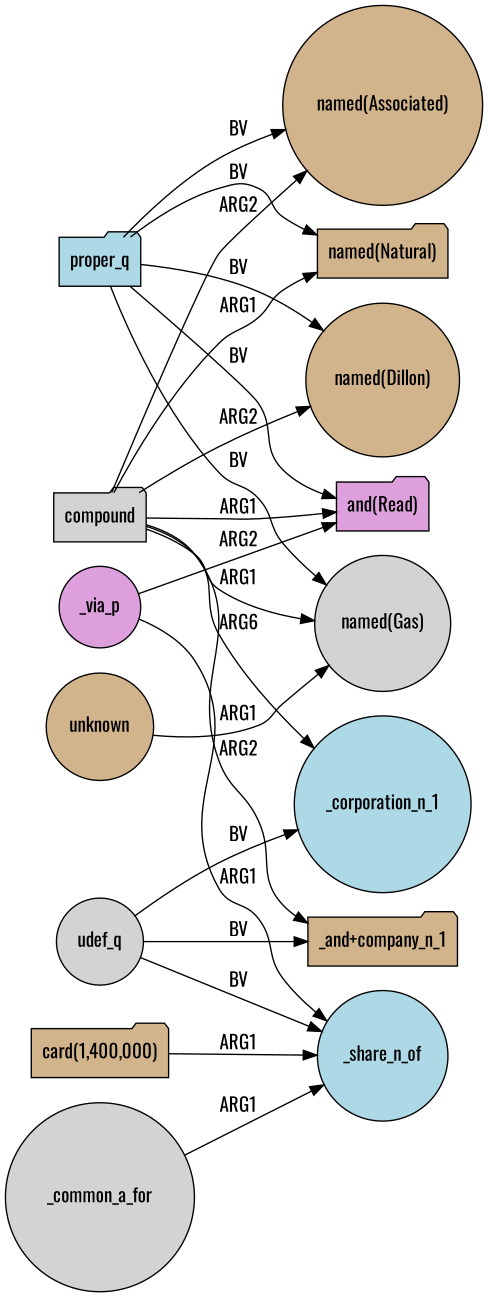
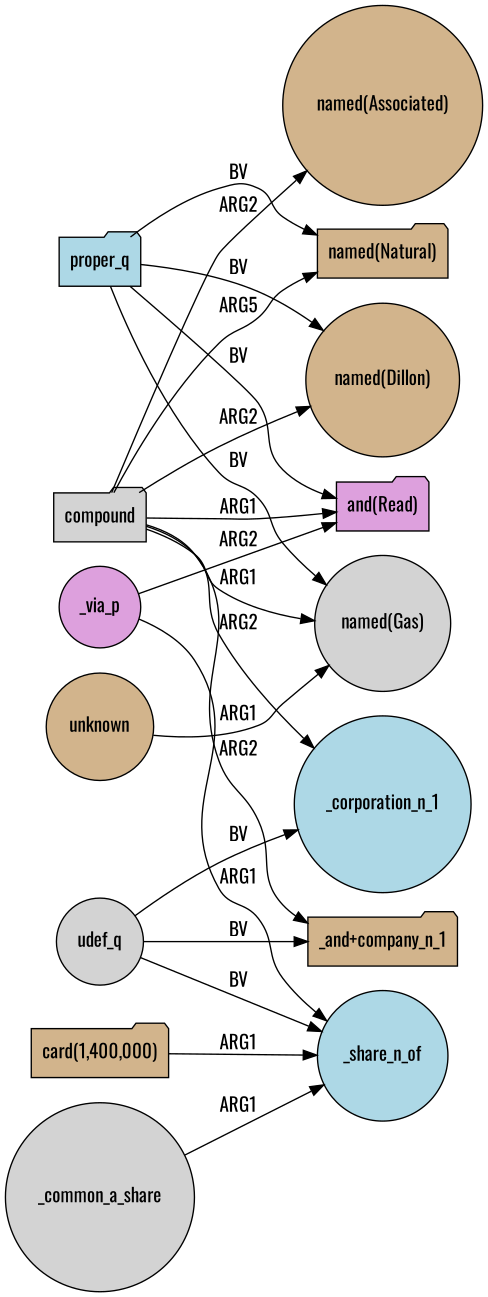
edge "proper_q" -> "named(Associated)": removed, label "BV"
edge "compound" -> "named(Natural)": label "ARG1" -> "ARG5"
edge "compound" -> "_corporation_n_1": label "ARG6" -> "ARG2"
node "_common_a_for": label "_common_a_for" -> "_common_a_share"
